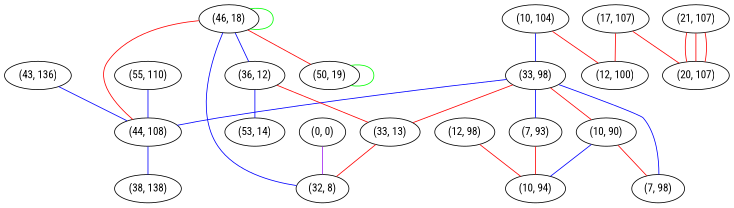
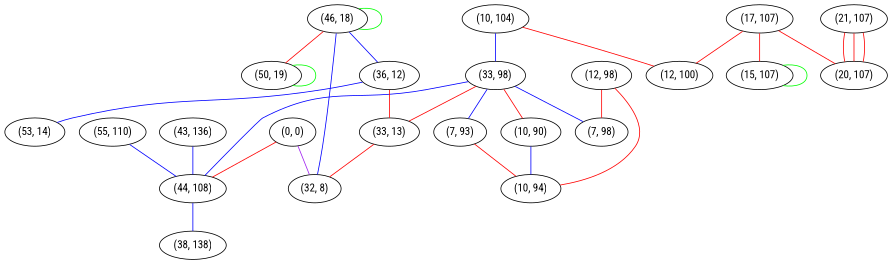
edge "(46, 18)" -- "(44, 108)": now "(0, 0)" -- "(44, 108)"
node "(15, 107)": added
edge "(10, 90)" -- "(7, 98)": now "(12, 98)" -- "(7, 98)"
